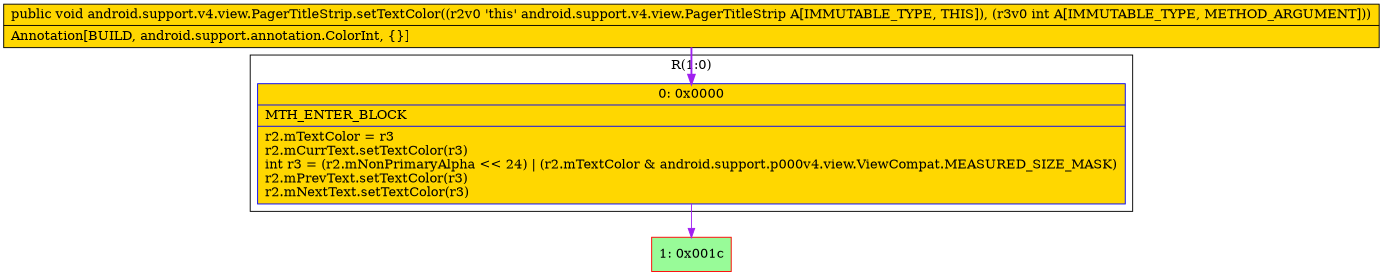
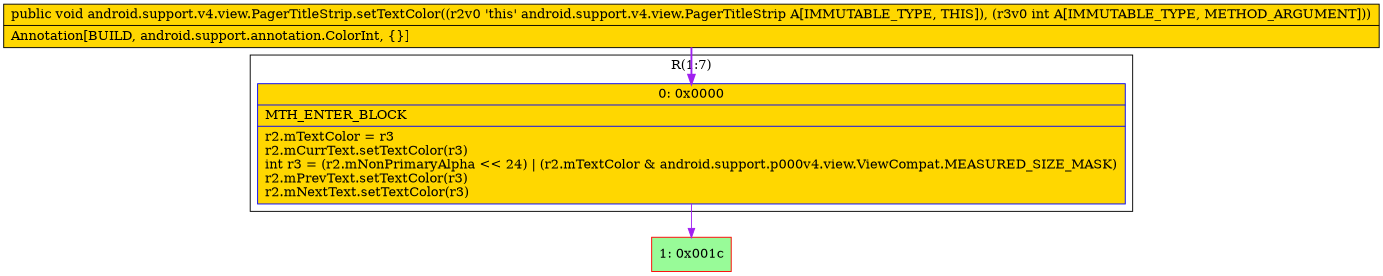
cluster "R(1:0)": label "R(1:0)" -> "R(1:7)"
